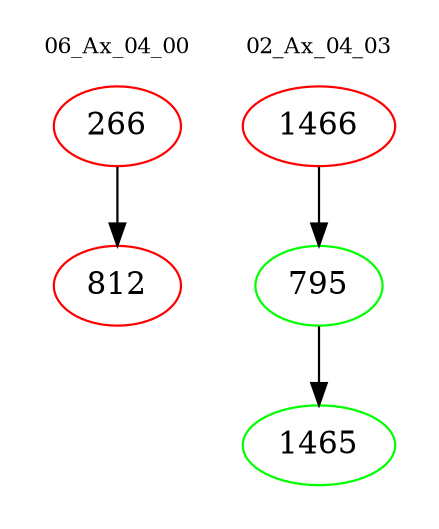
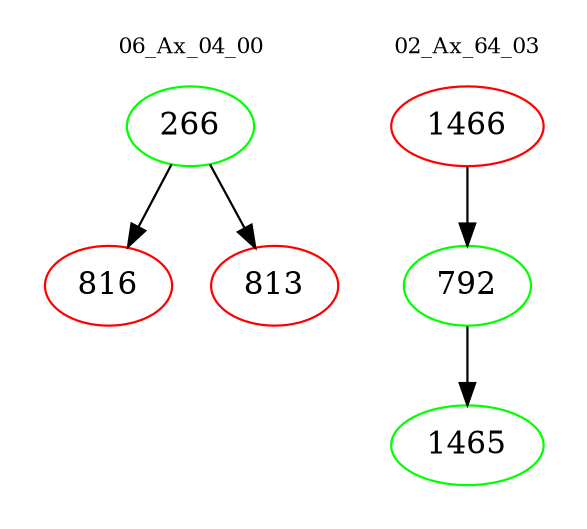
cluster "02_Ax_04_03": label "02_Ax_04_03" -> "02_Ax_64_03"
node "266": color red -> green
node "812": label "812" -> "816"
node "813": added
node "795": label "795" -> "792"
